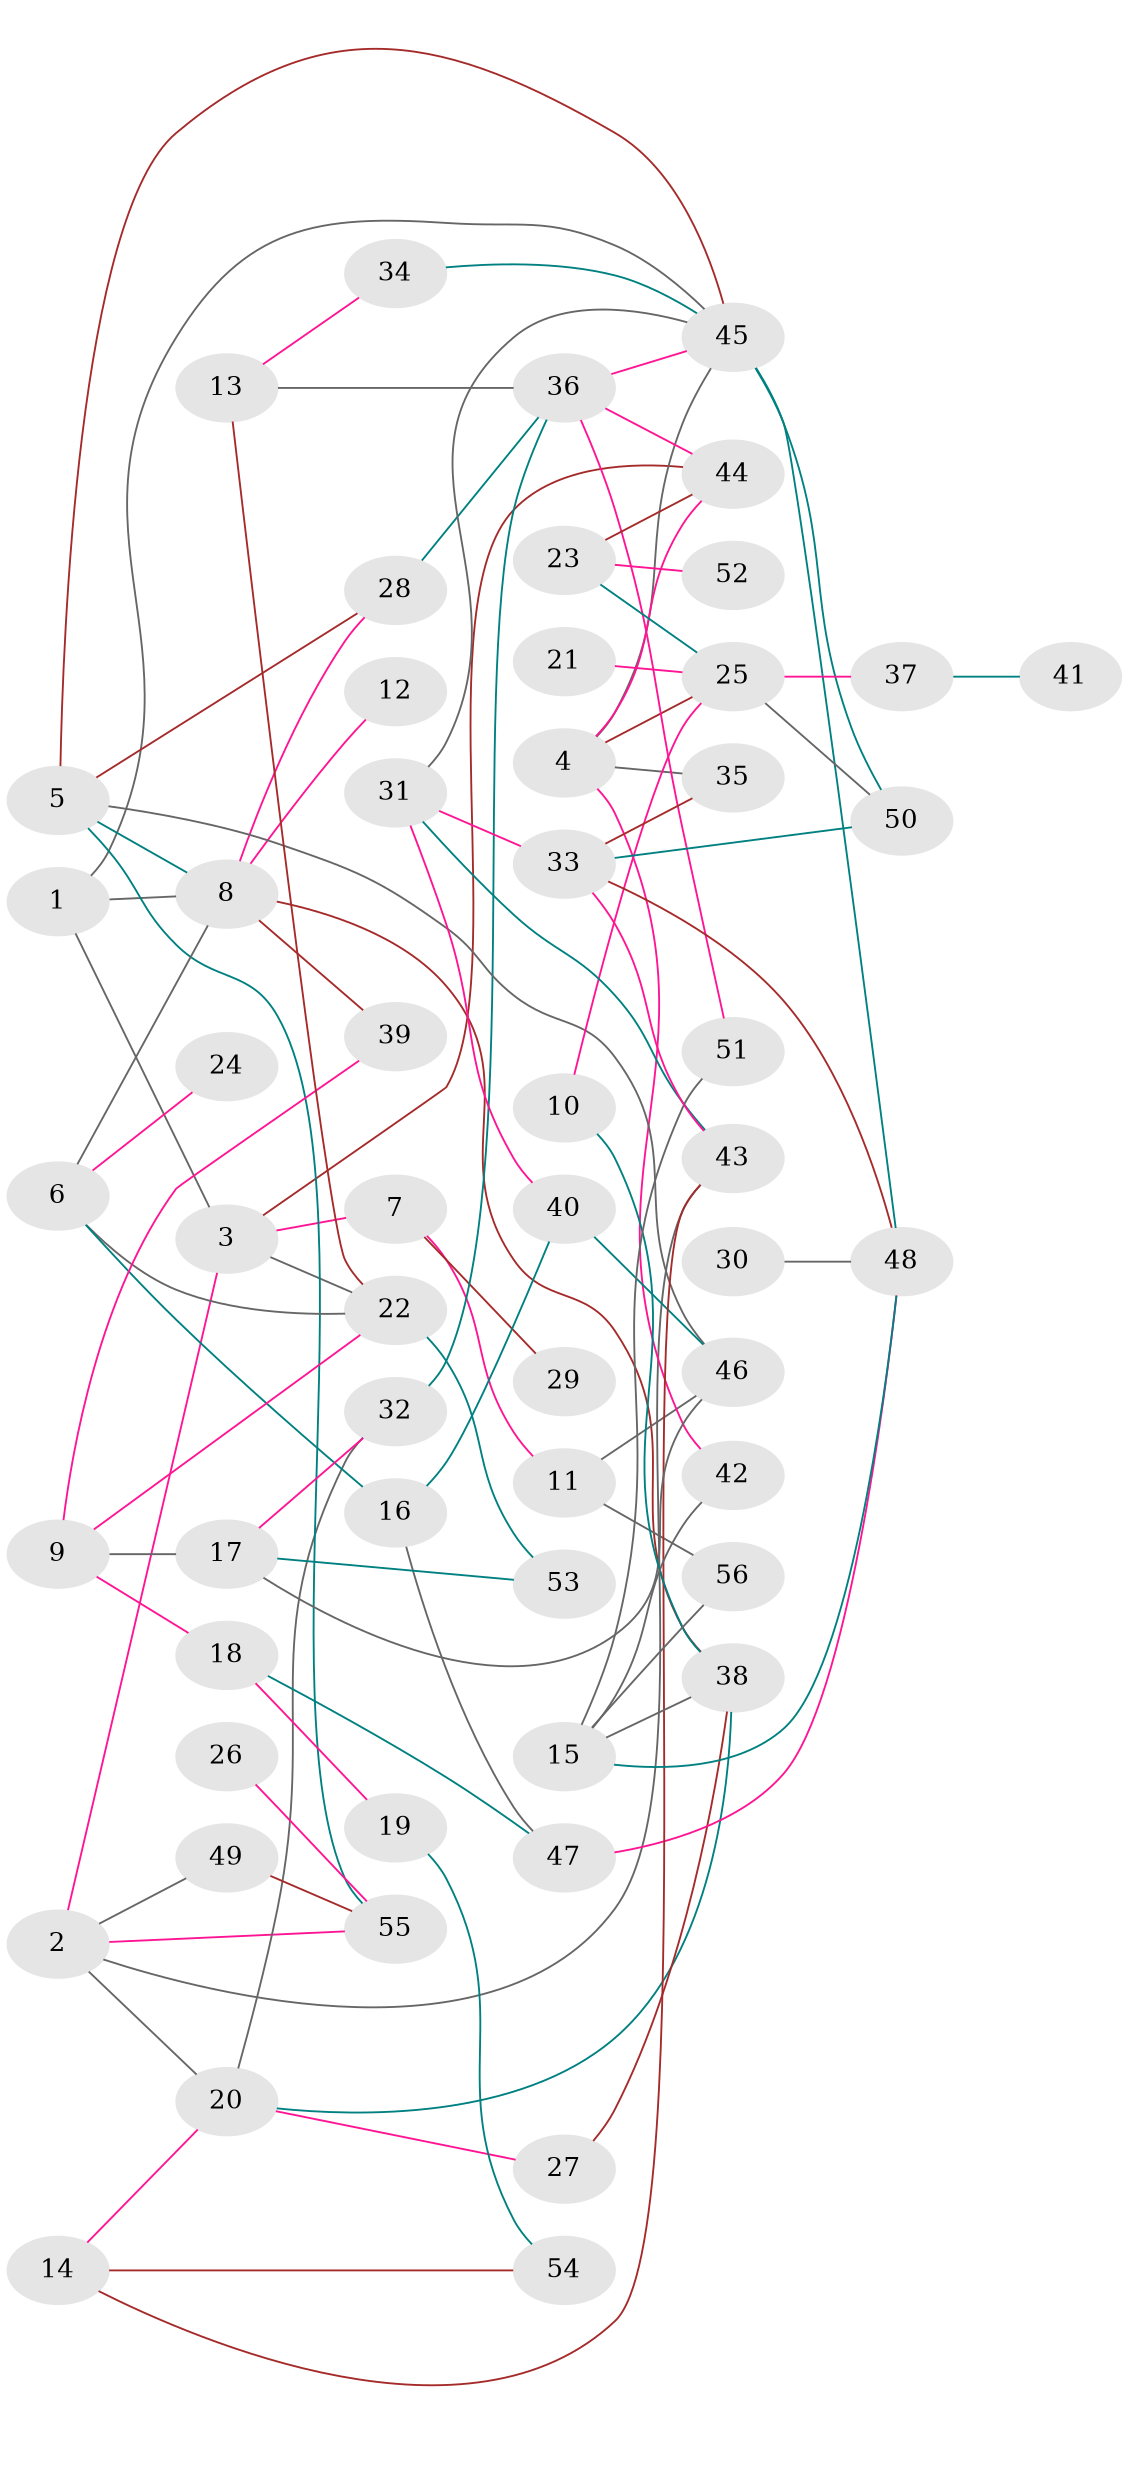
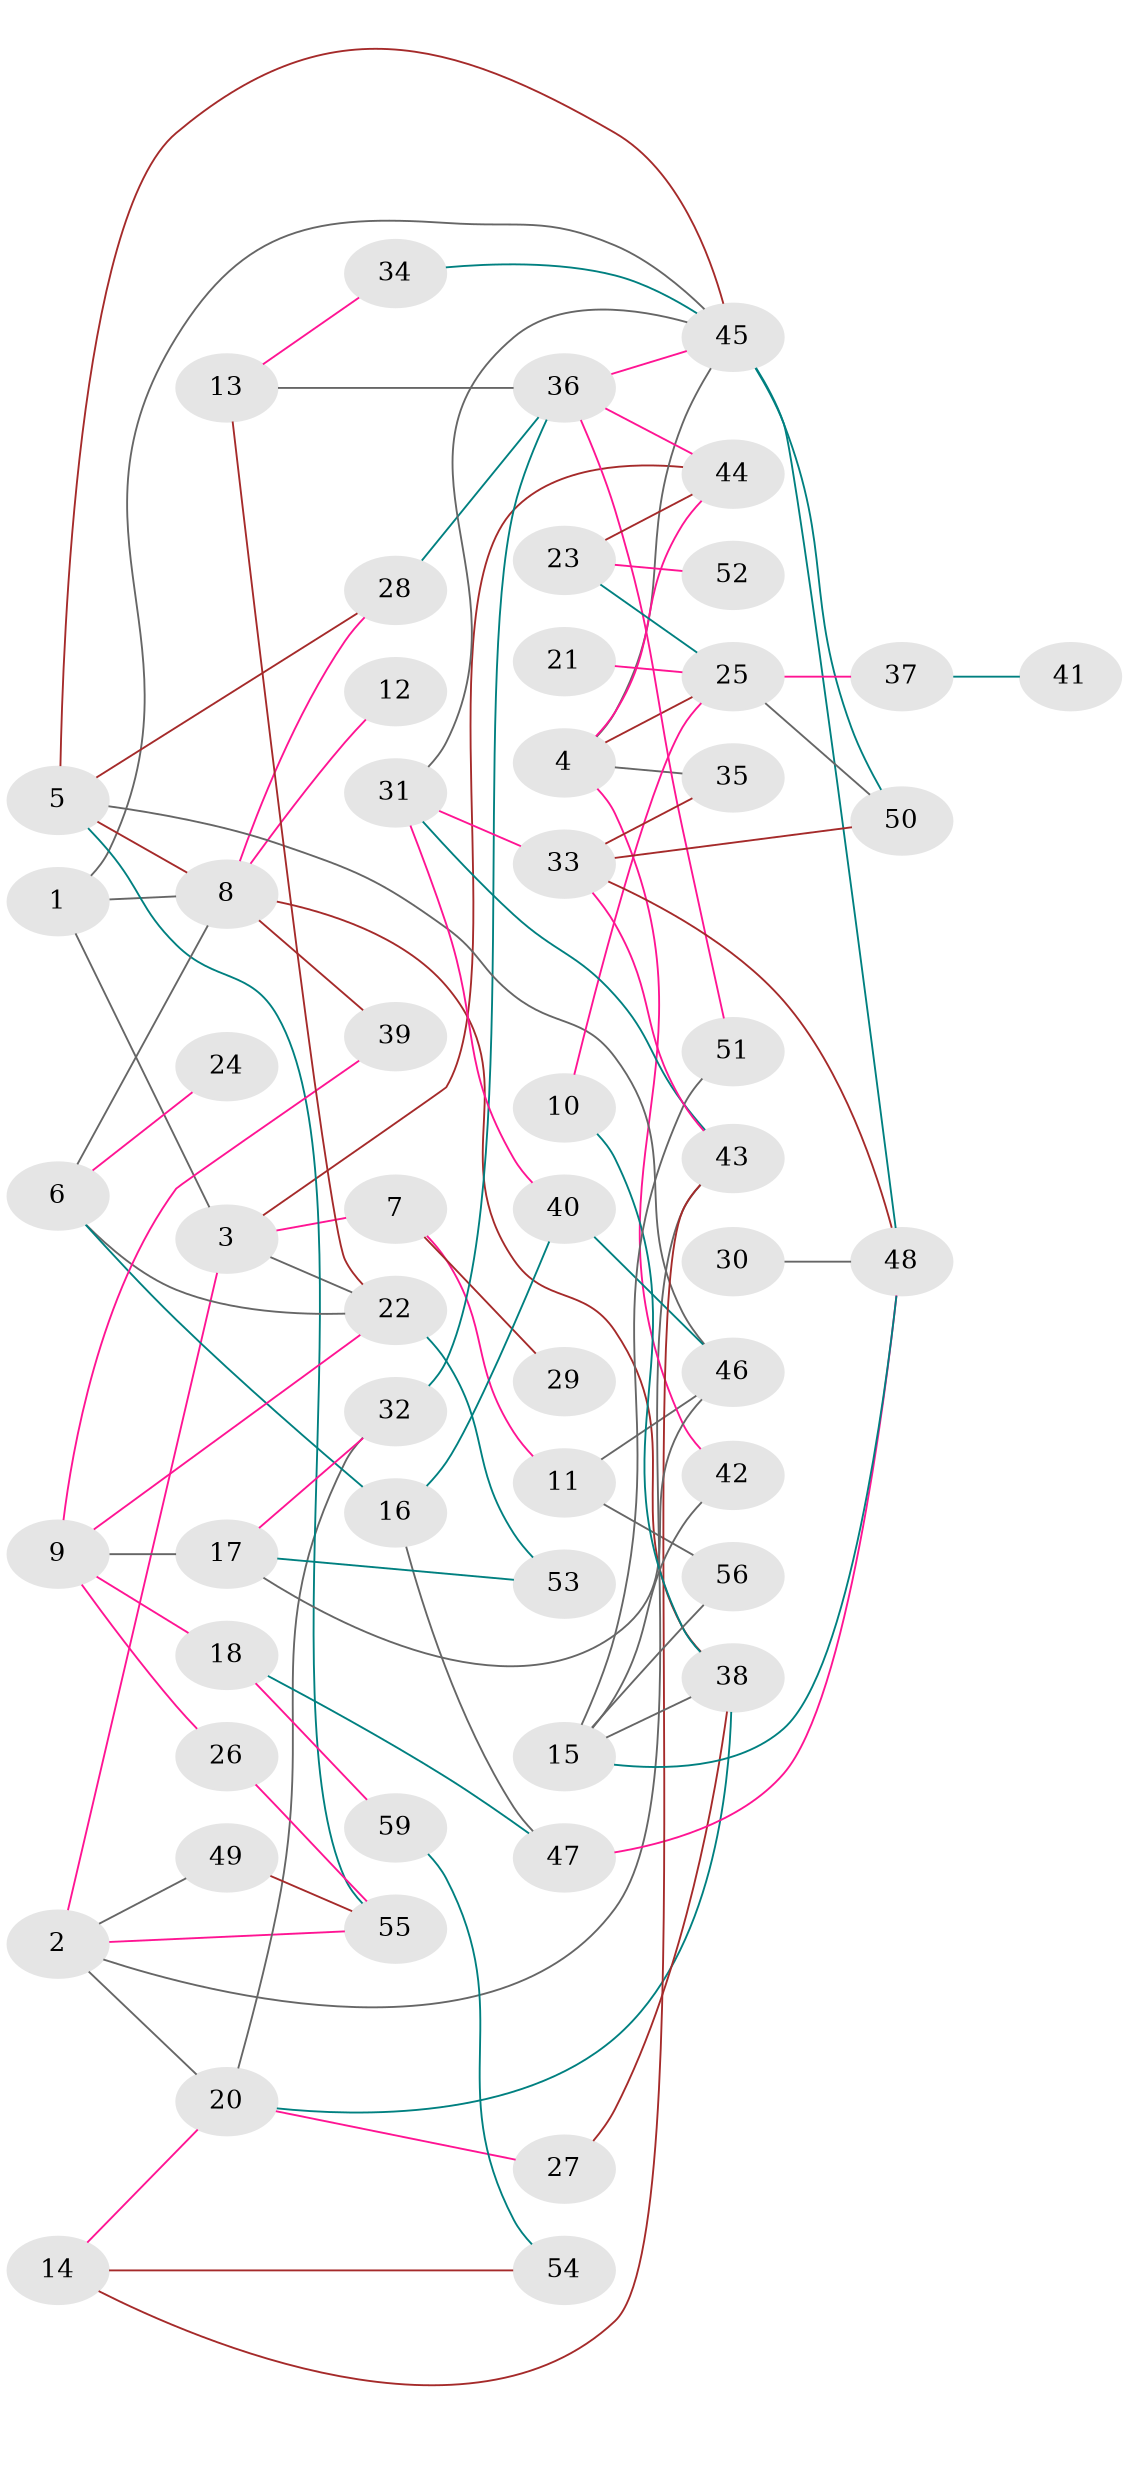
edge "50" -- "33": color teal -> brown
edge "5" -- "8": color teal -> brown
edge "9" -- "26": added
node "19": label "19" -> "59"
